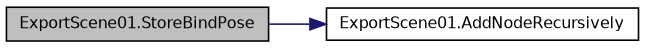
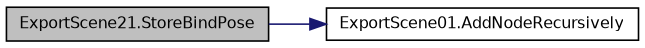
node "ExportScene01.StoreBindPose": label "ExportScene01.StoreBindPose" -> "ExportScene21.StoreBindPose"
